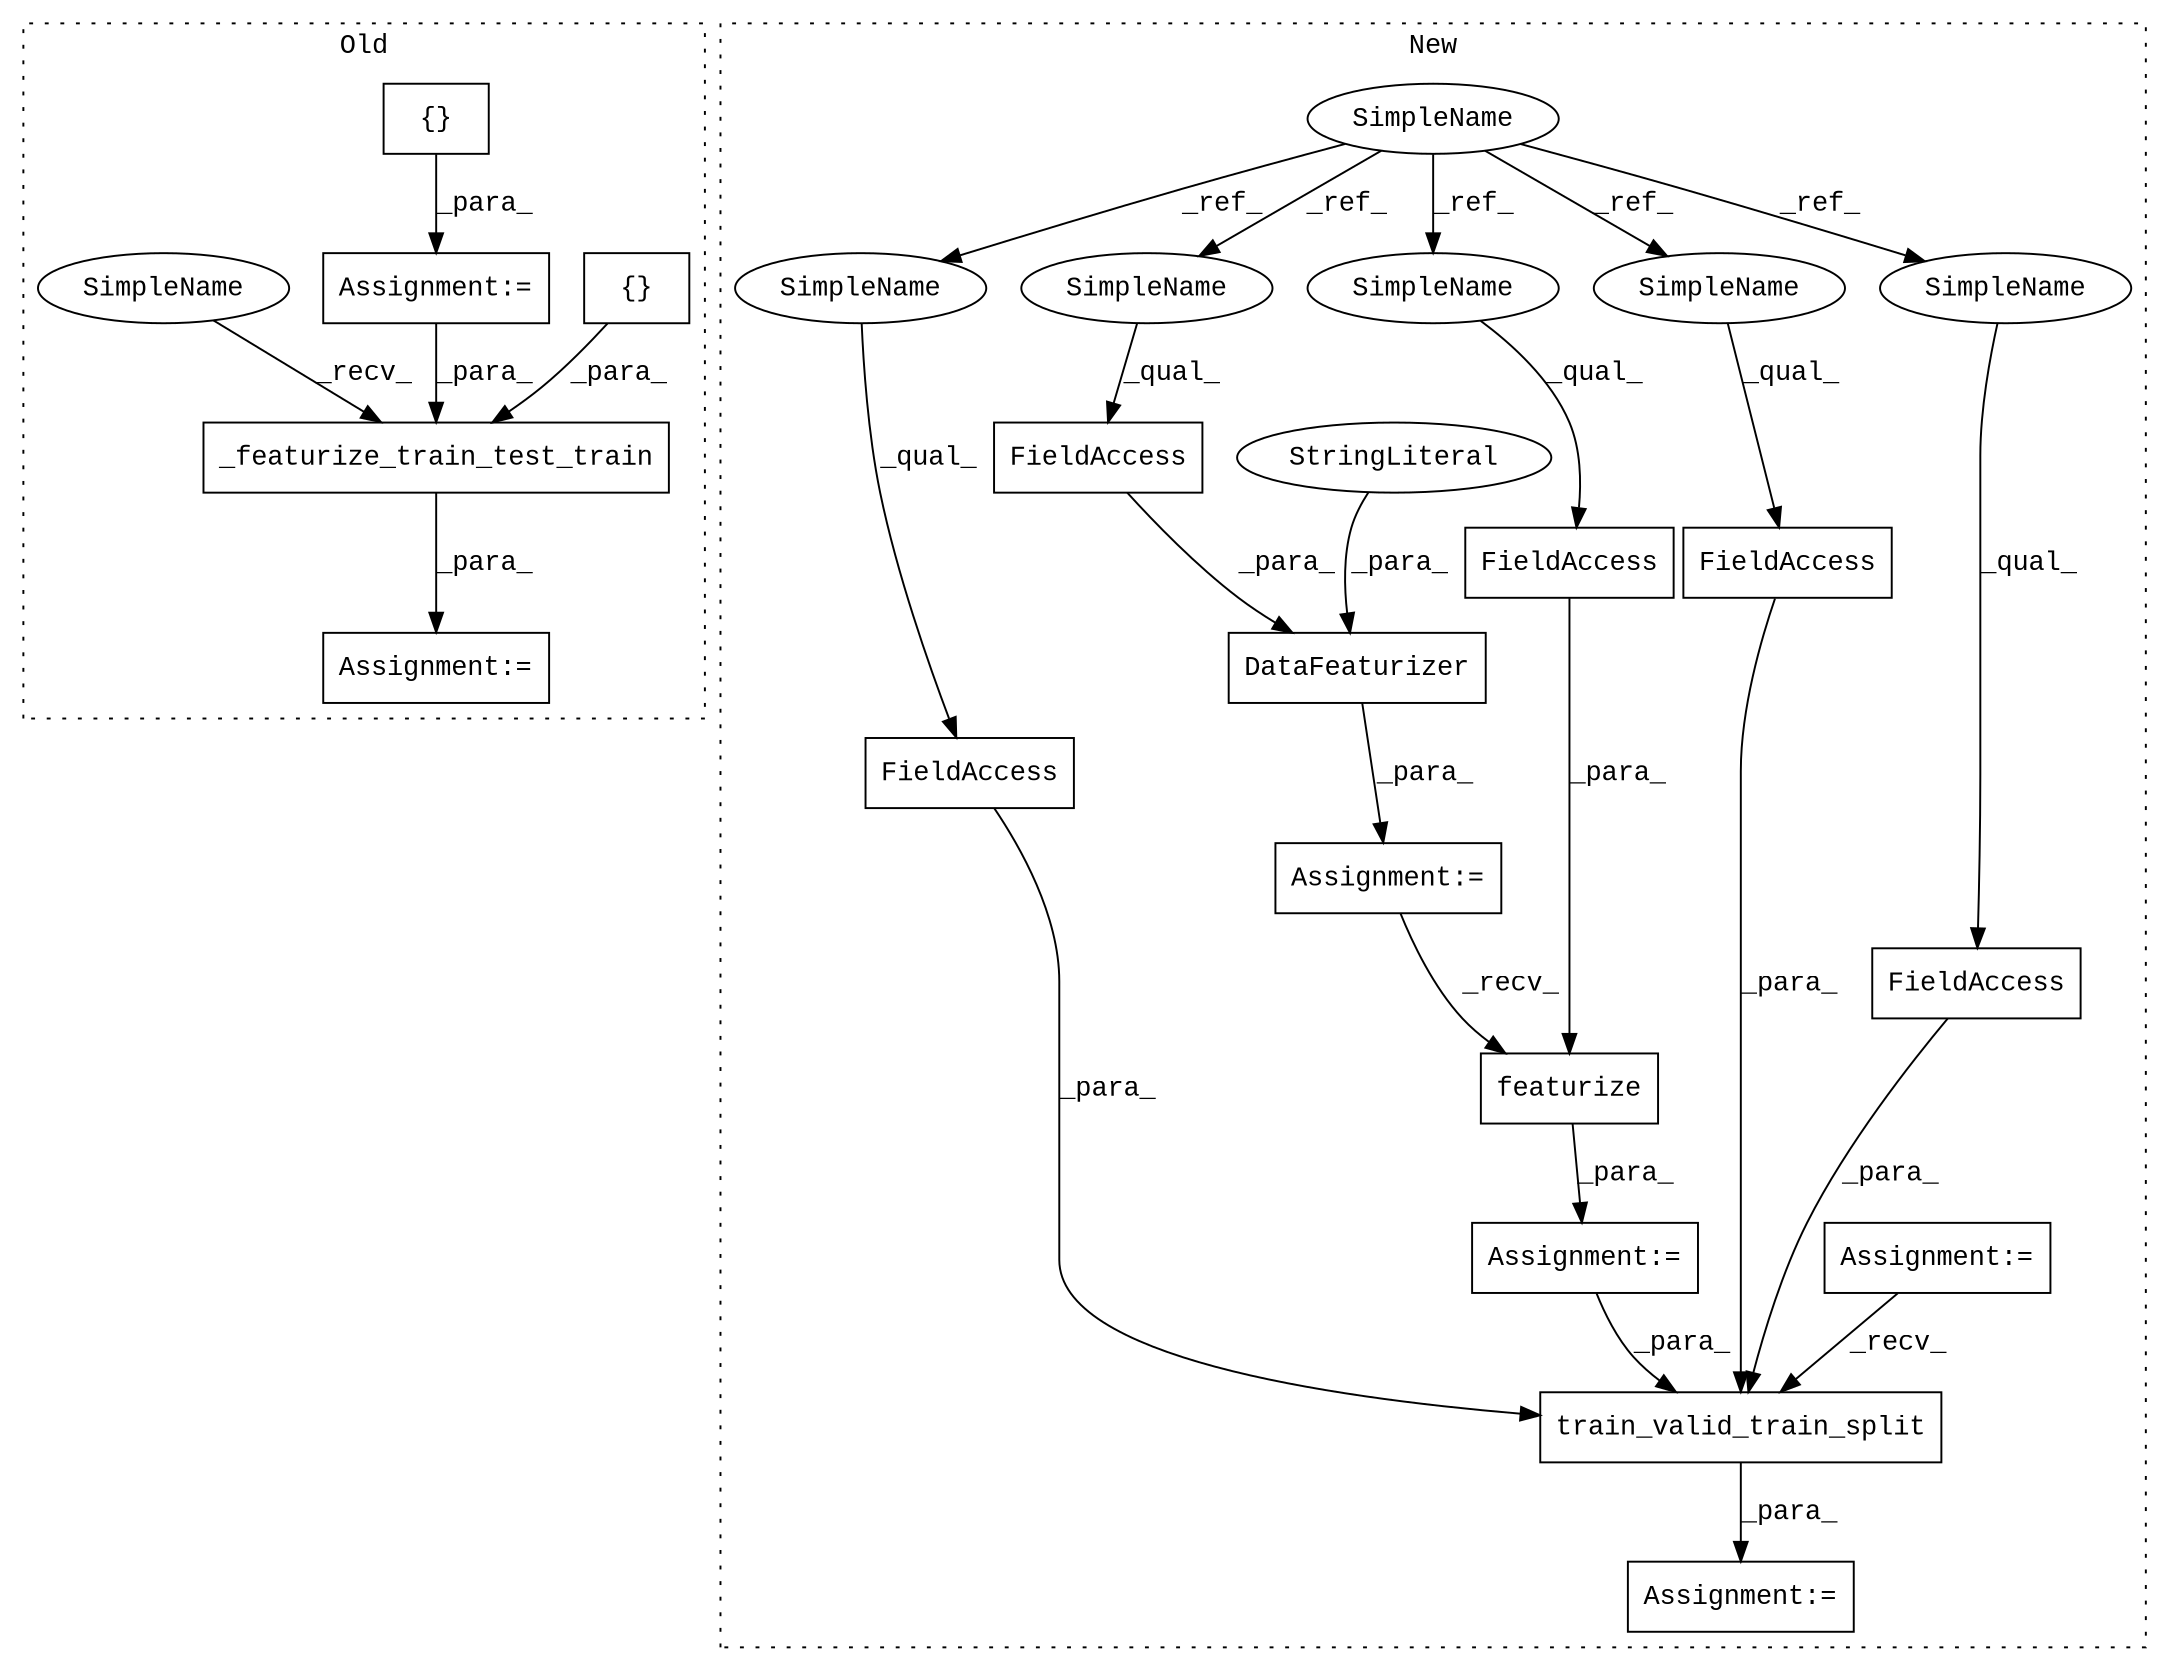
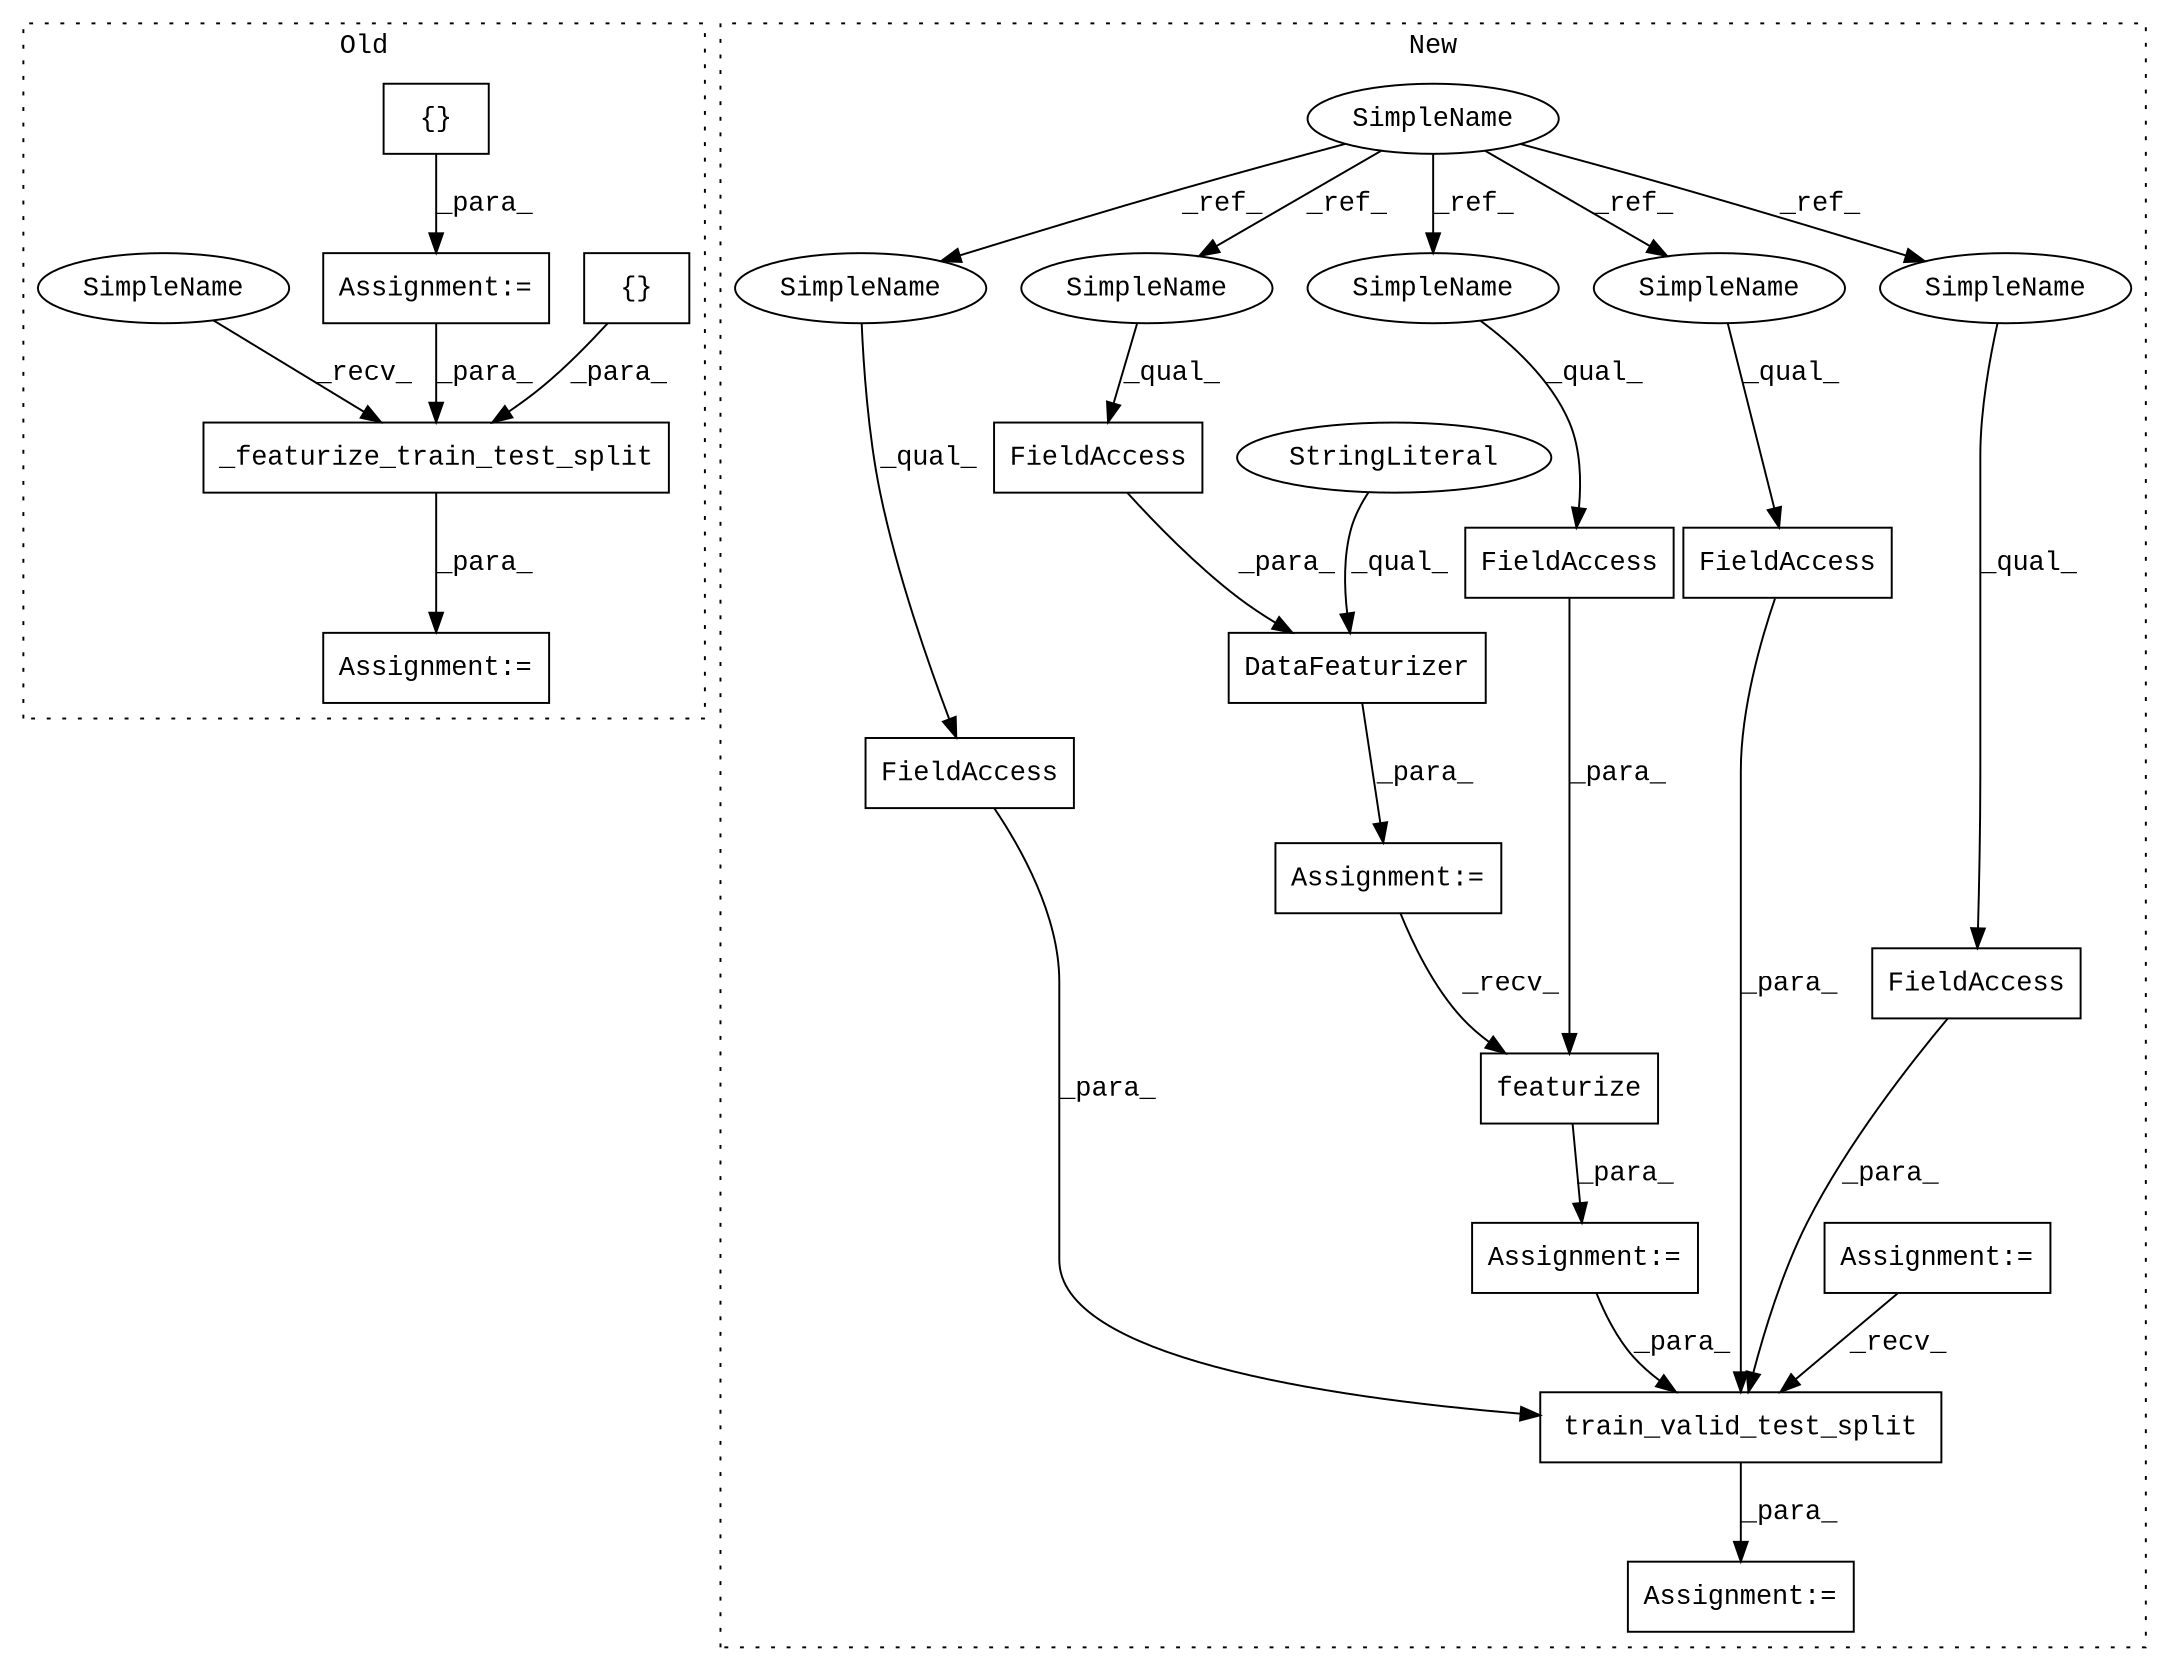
node "_featurize_train_test_train": label "_featurize_train_test_train" -> "_featurize_train_test_split"
edge "StringLiteral" -> "DataFeaturizer": label "_para_" -> "_qual_"
node "train_valid_train_split": label "train_valid_train_split" -> "train_valid_test_split"
